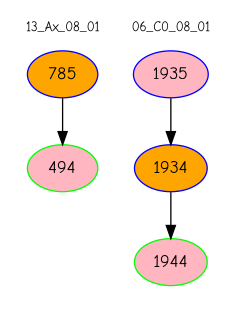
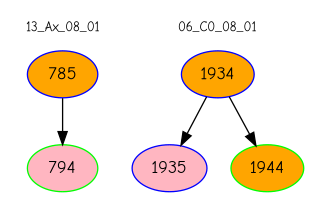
edge "1935" -> "1934": reversed
node "494": label "494" -> "794"
node "1944": fillcolor lightpink -> orange
